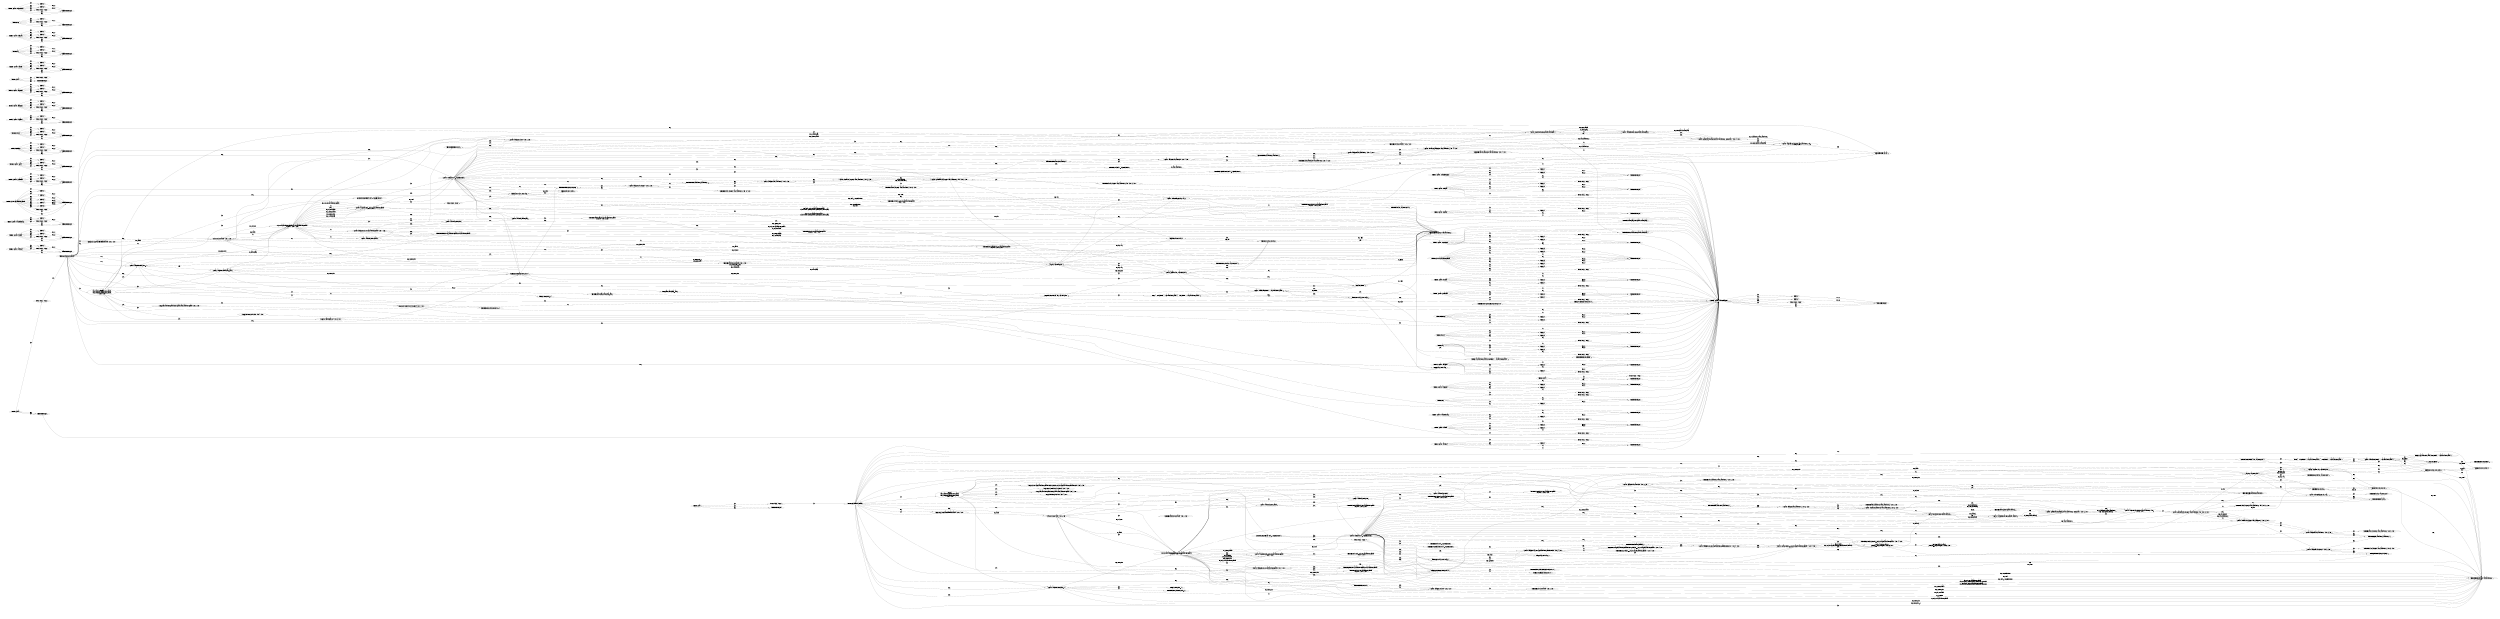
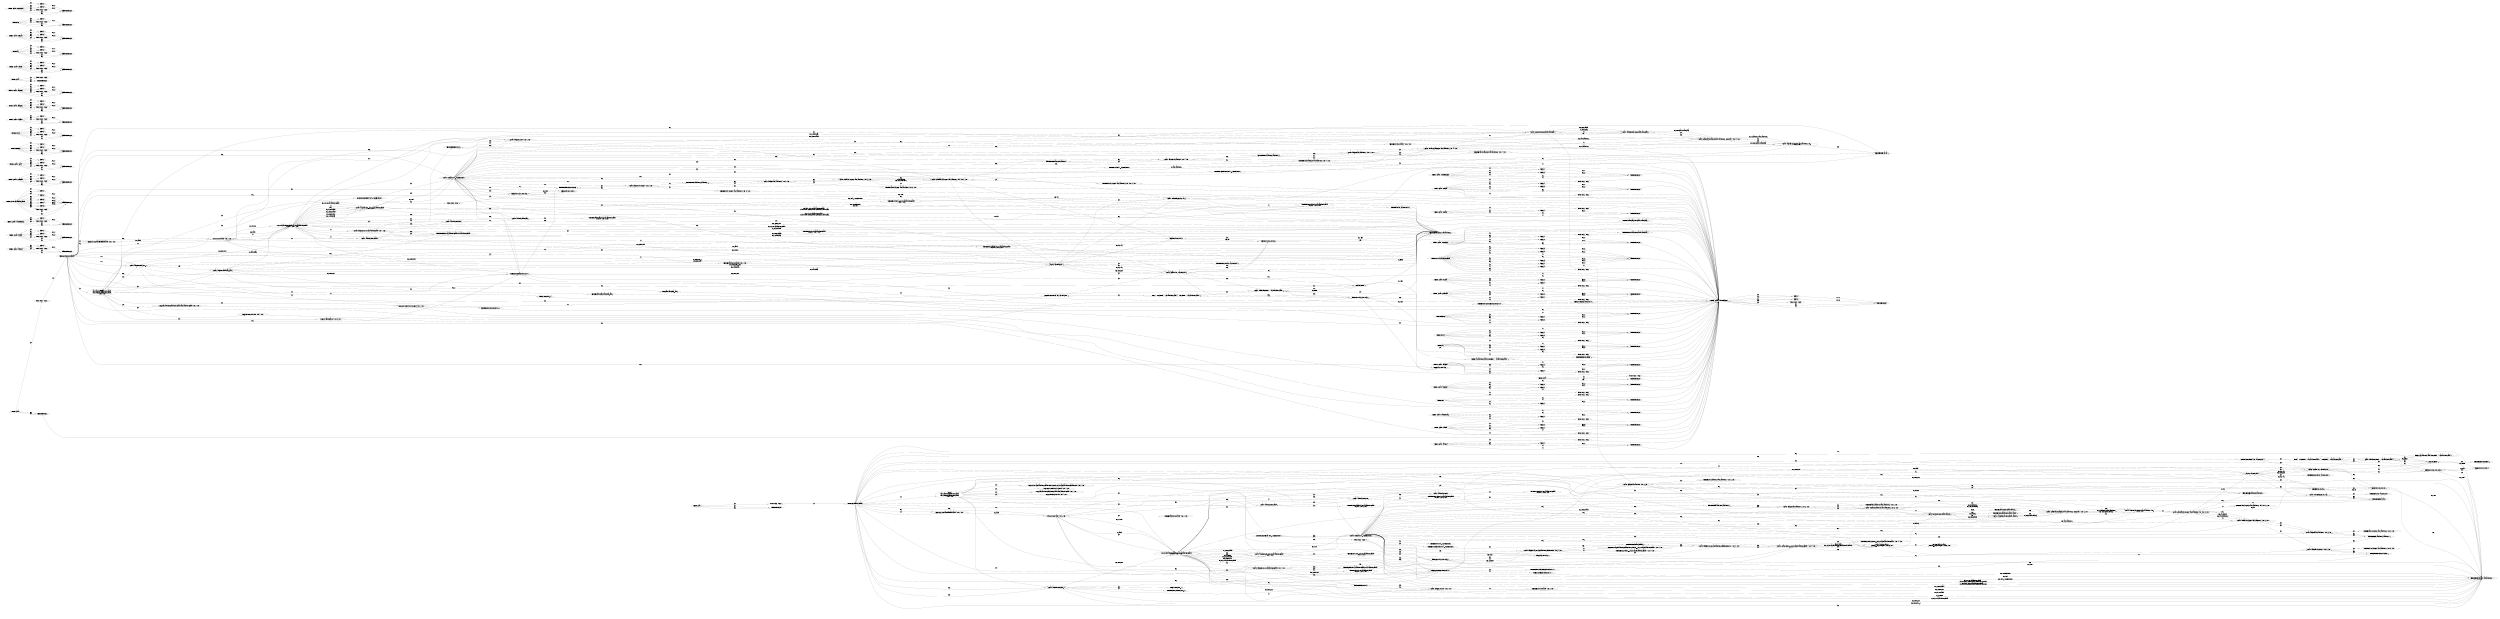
edge "(<operator>.expressionList,memory_handle, read_only_flag)" -> "(IDENTIFIER,memory_handle,memory_handle, read_only_flag)": now "(<operator>.expressionList,memory_handle, read_only_flag)" -> "<(<operator>.fieldAccess,std::make_unique)<SUB>16</SUB>>"
node "(IDENTIFIER,memory_handle,memory_handle, read_only)": added
